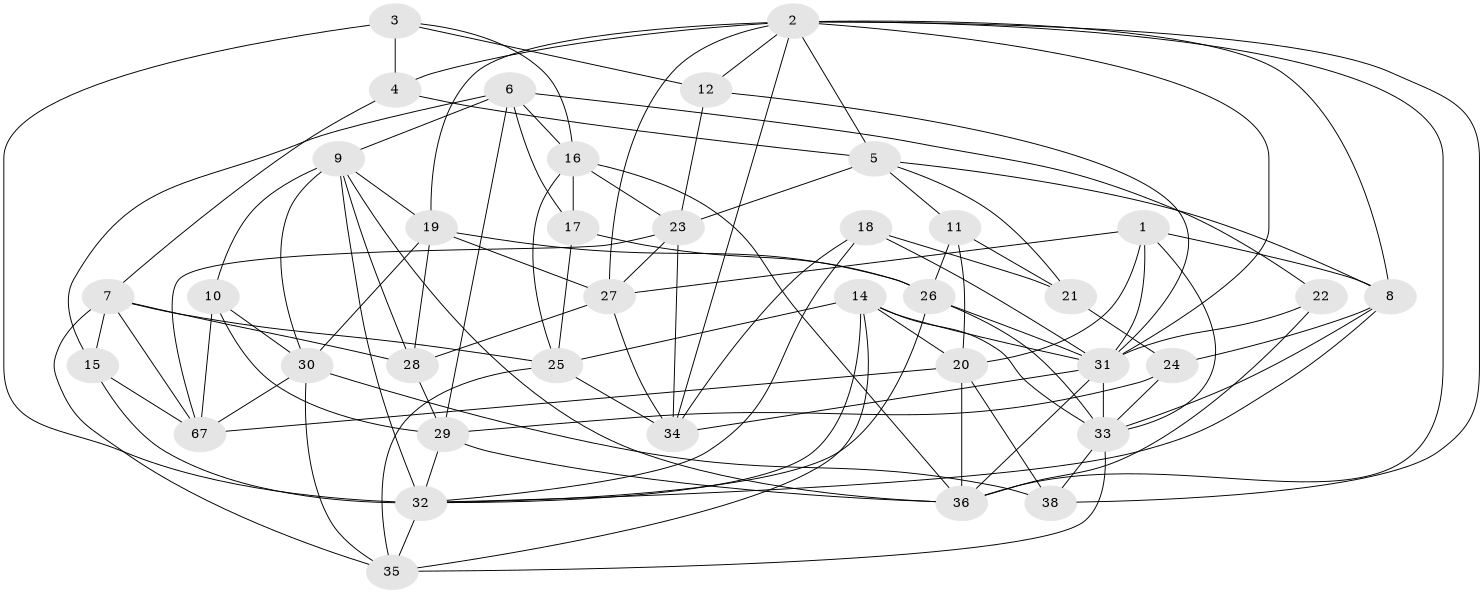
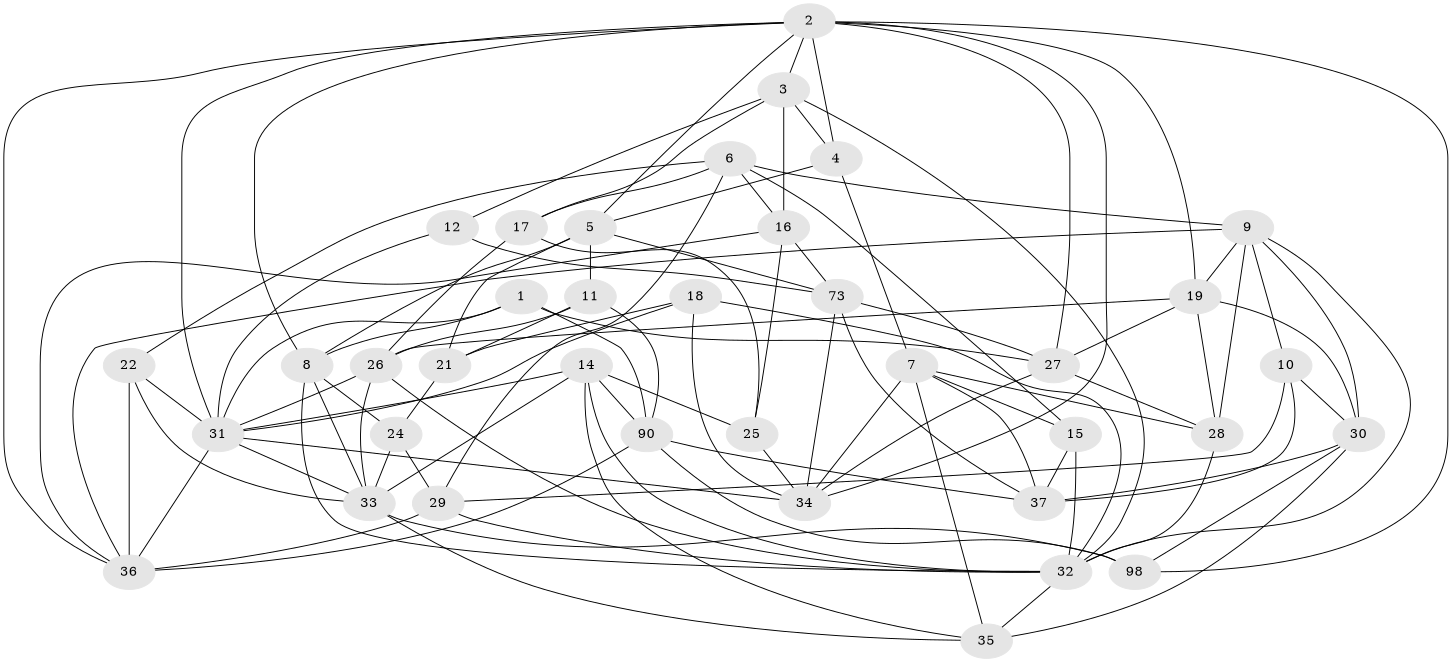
edge "2" -- "12": now "2" -- "3"
edge "16" -- "17": now "3" -- "17"
node "23": label "23" -> "73"
edge "7" -- "25": now "7" -- "34"
edge "1" -- "33": now "22" -- "33"
node "20": label "20" -> "90"
edge "28" -- "29": now "28" -- "32"
edge "25" -- "35": removed
node "67": label "67" -> "37"
node "38": label "38" -> "98"
